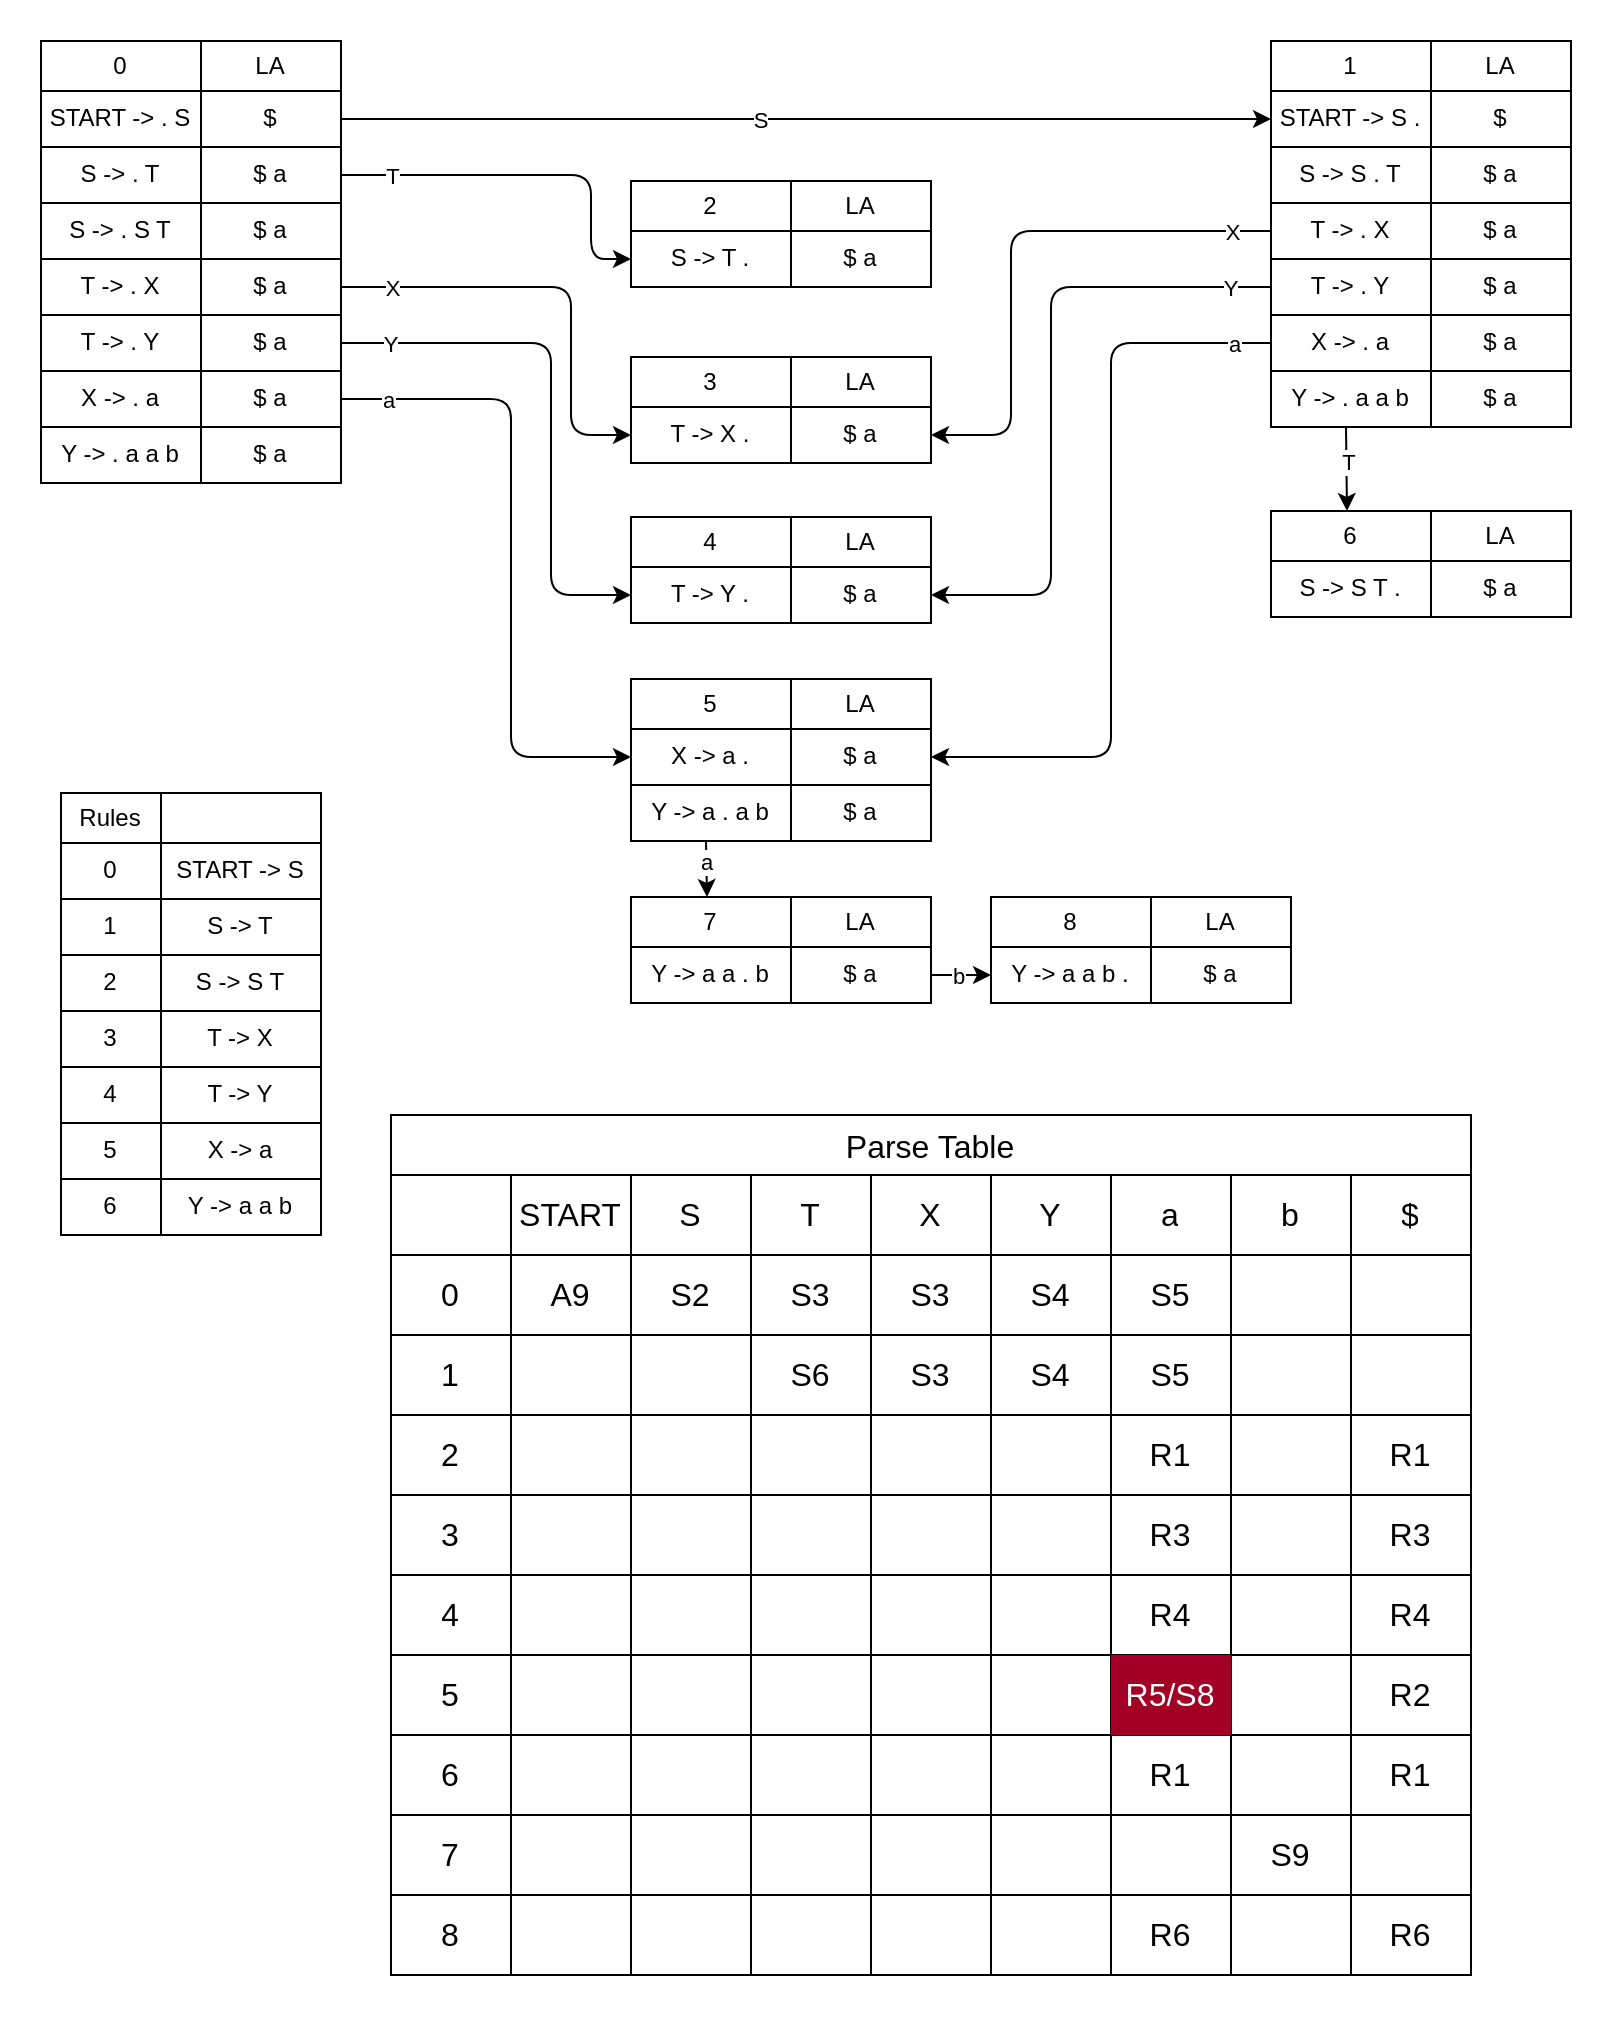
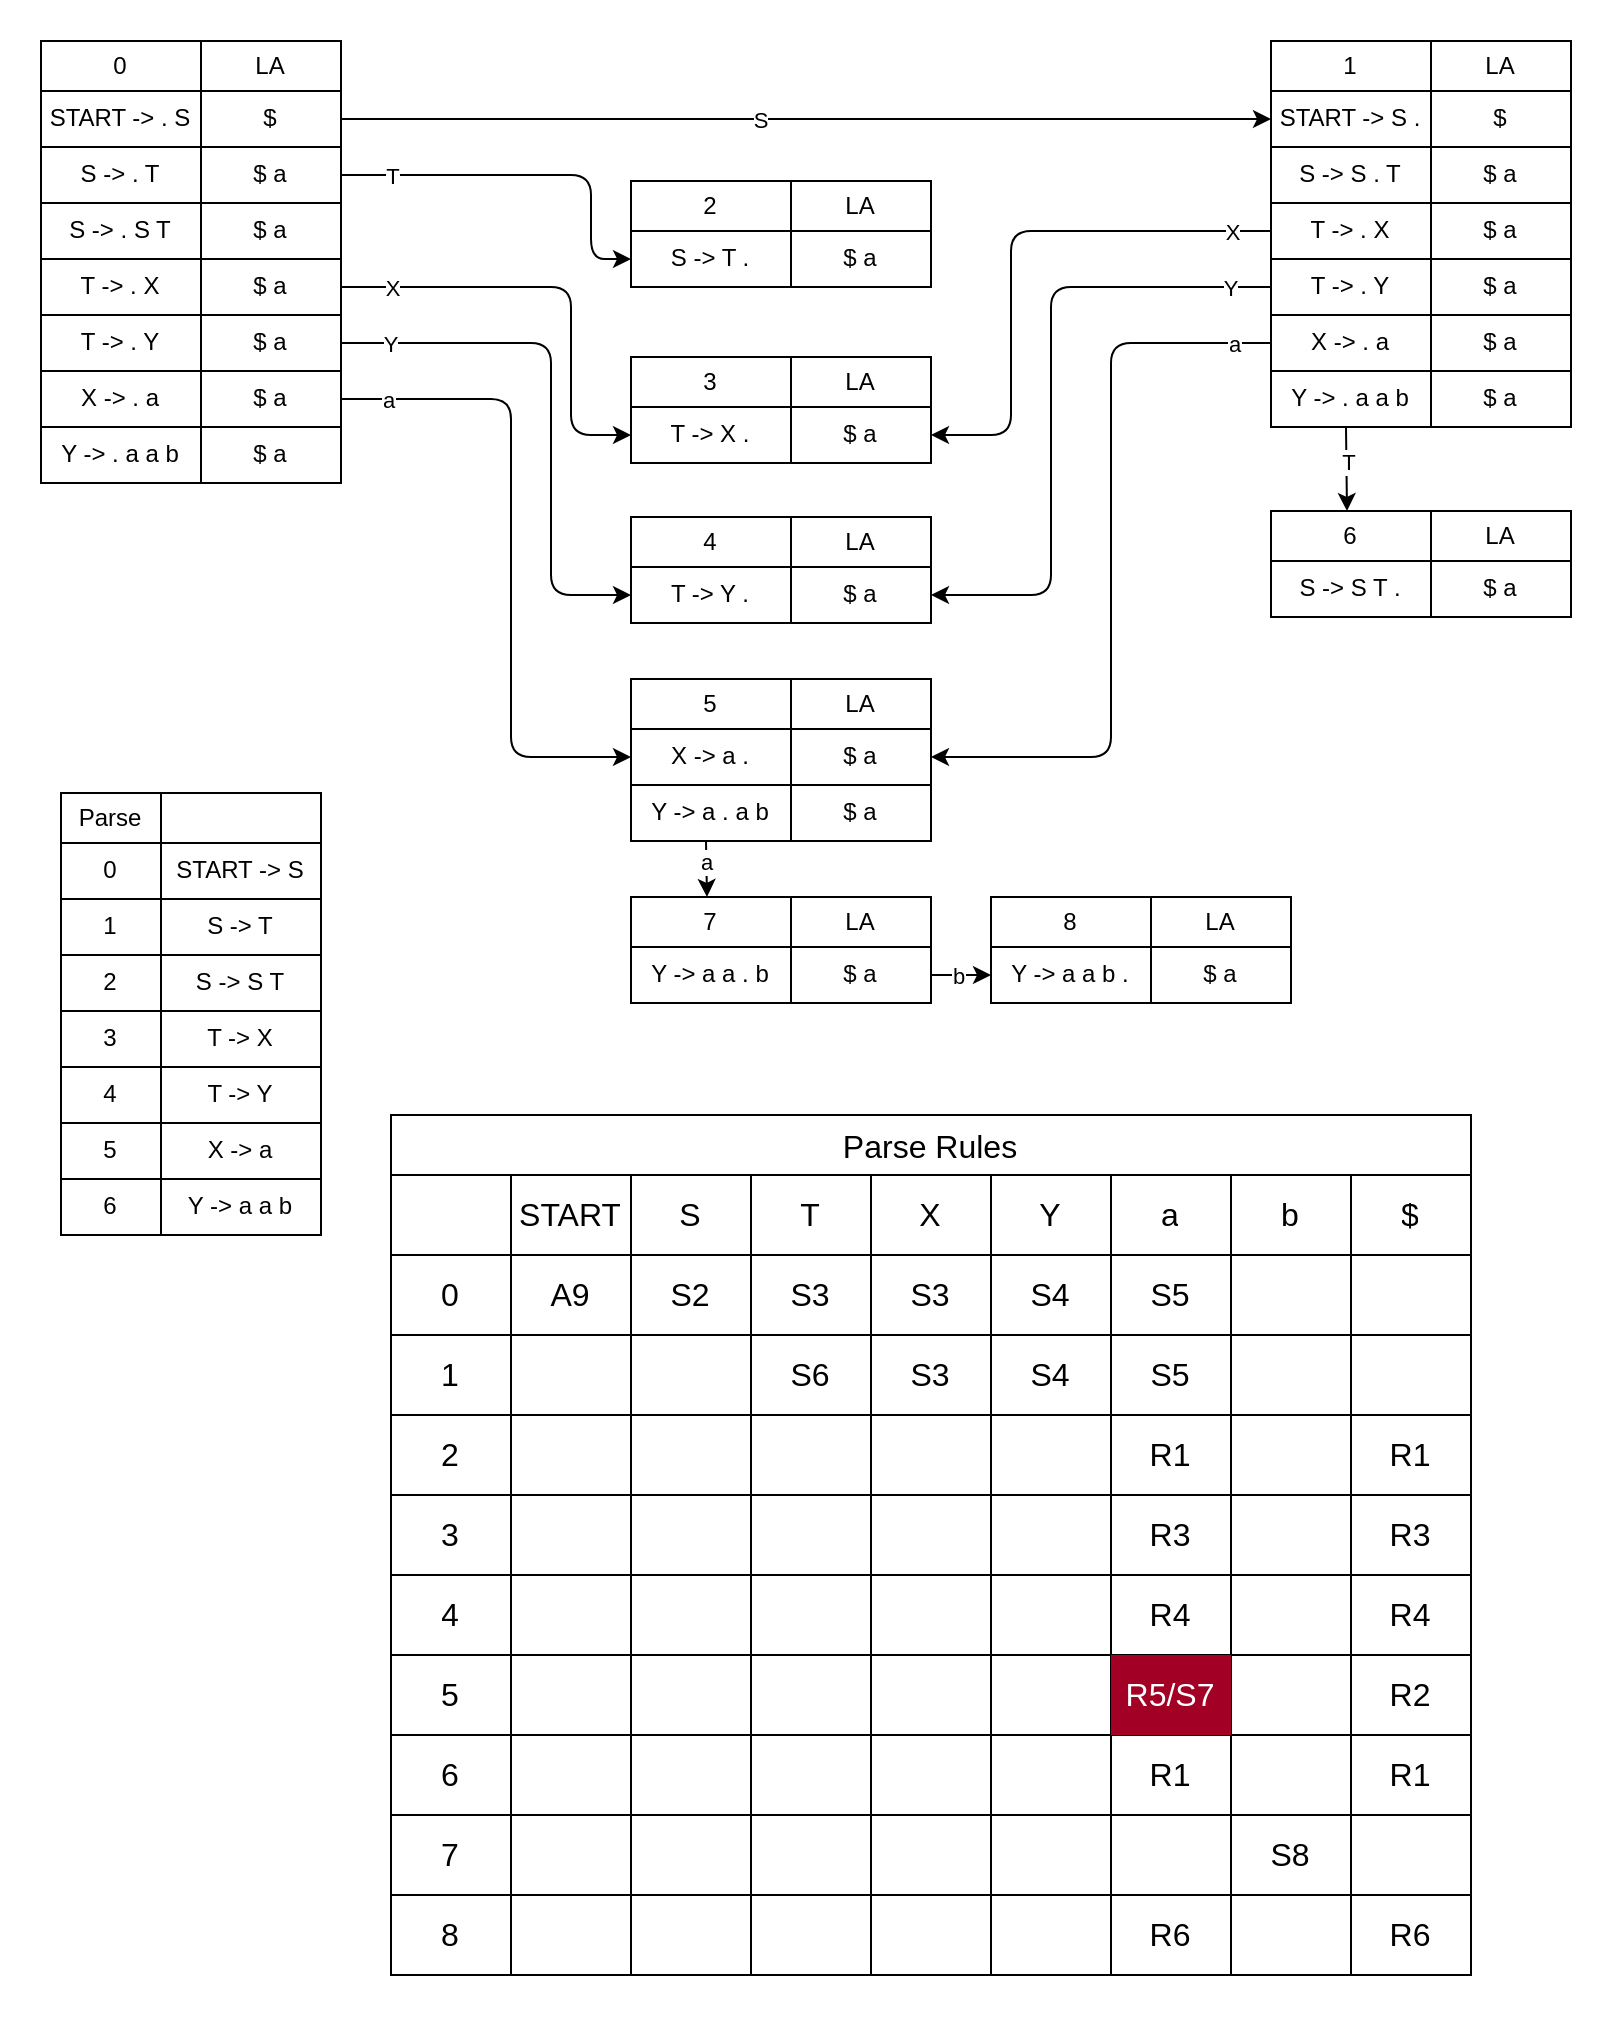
node "Rules": label "Rules" -> "Parse"
node "Parse Table": label "Parse Table" -> "Parse Rules"
node "R5/S8": label "R5/S8" -> "R5/S7"
node "S9": label "S9" -> "S8"
